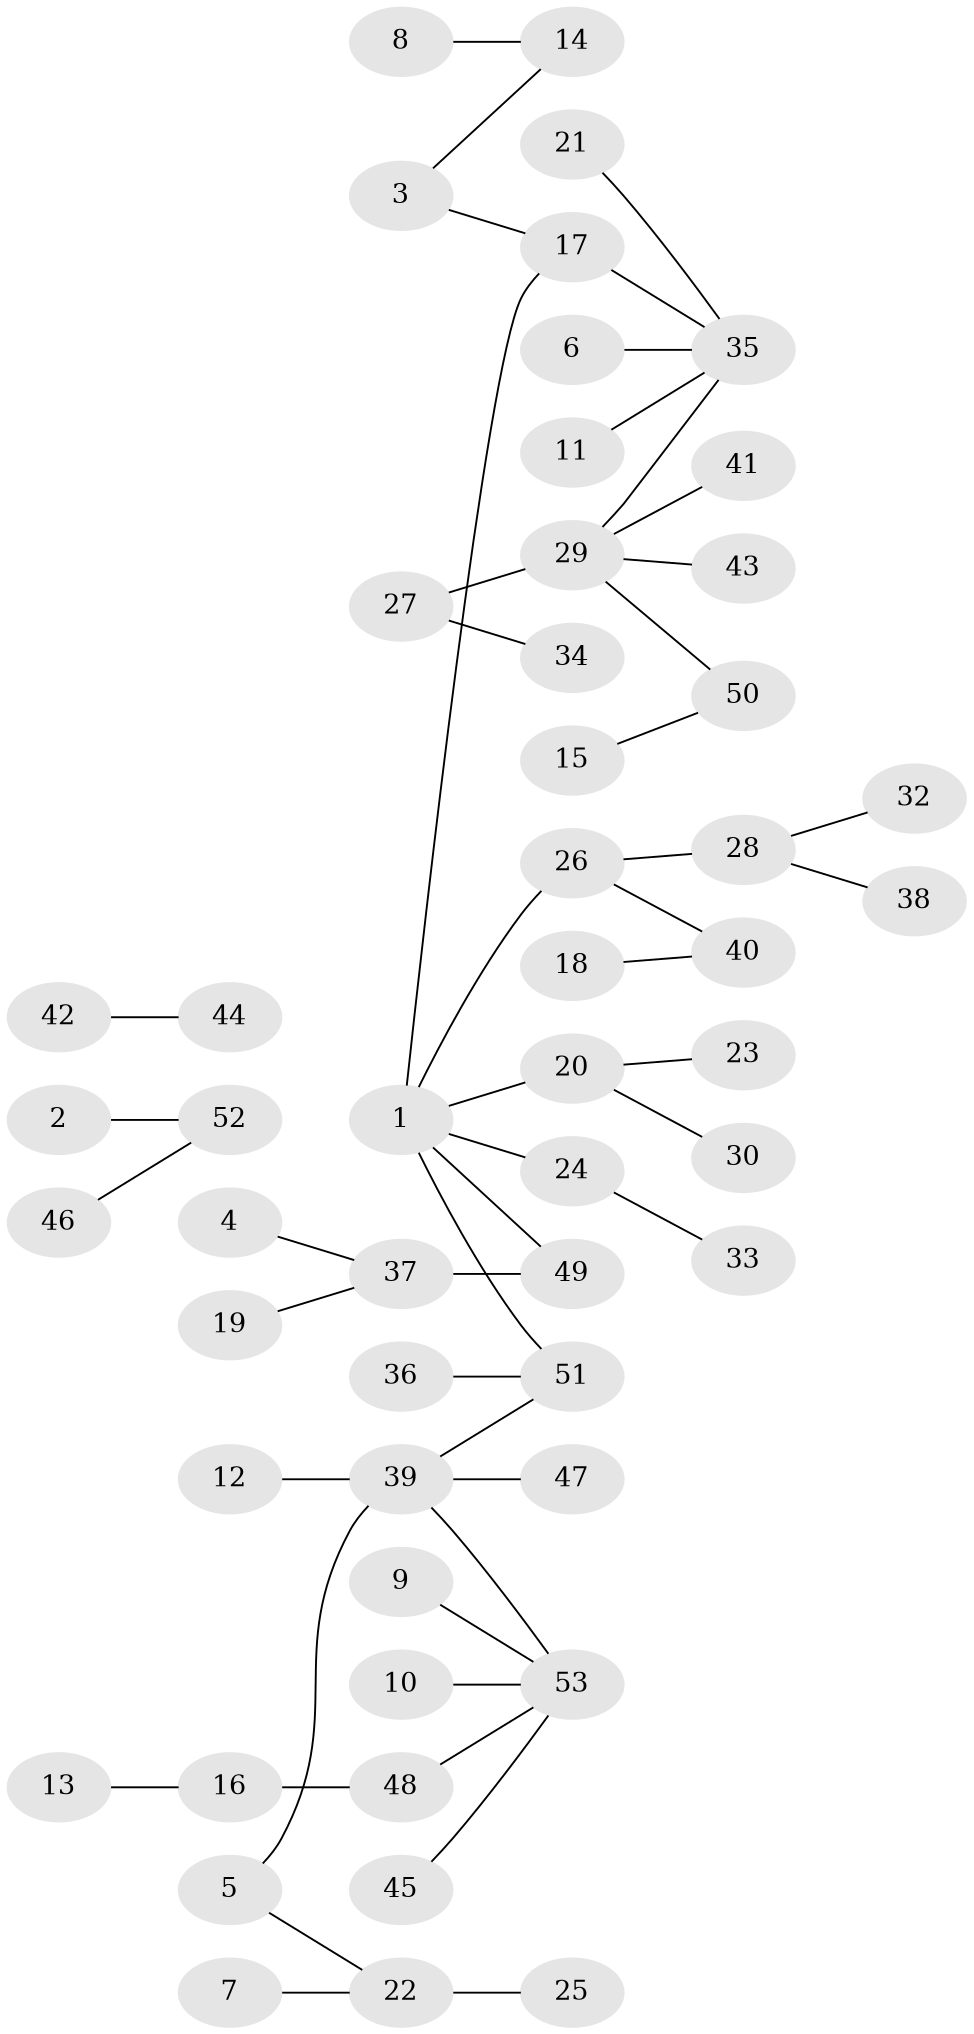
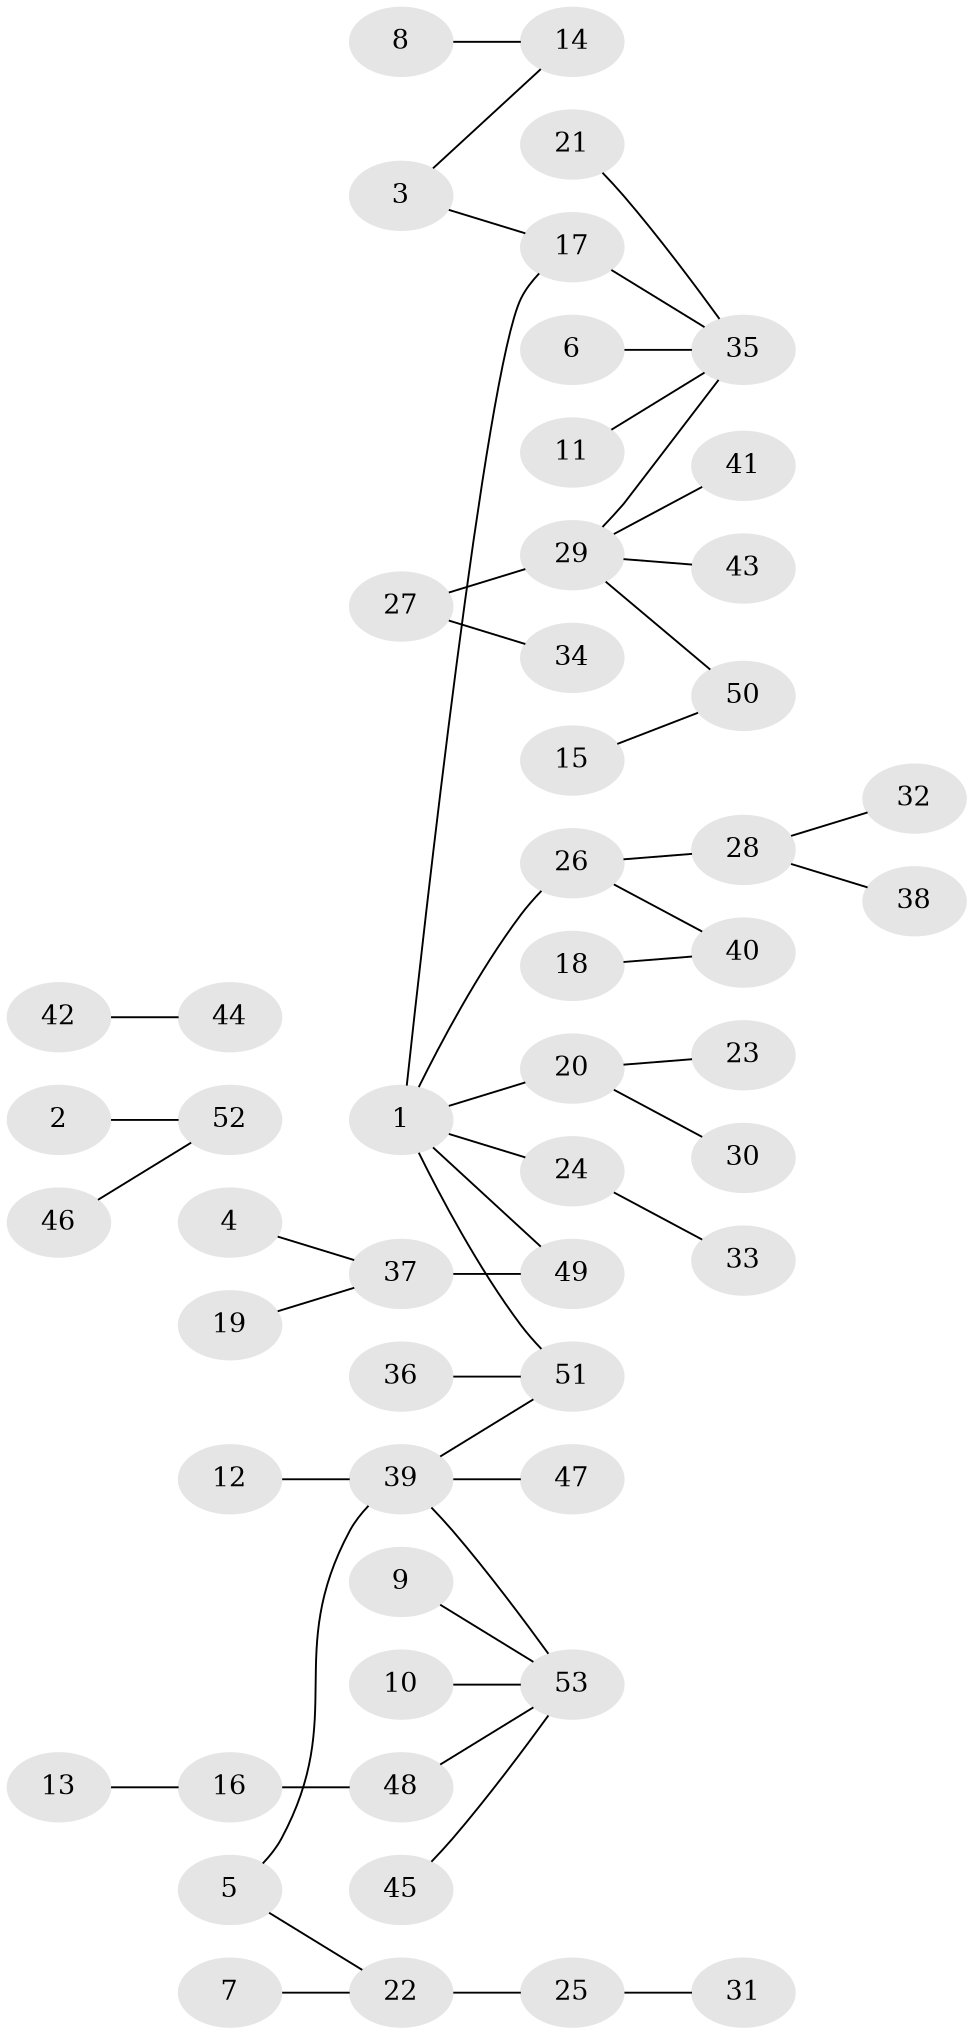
node "31": added
